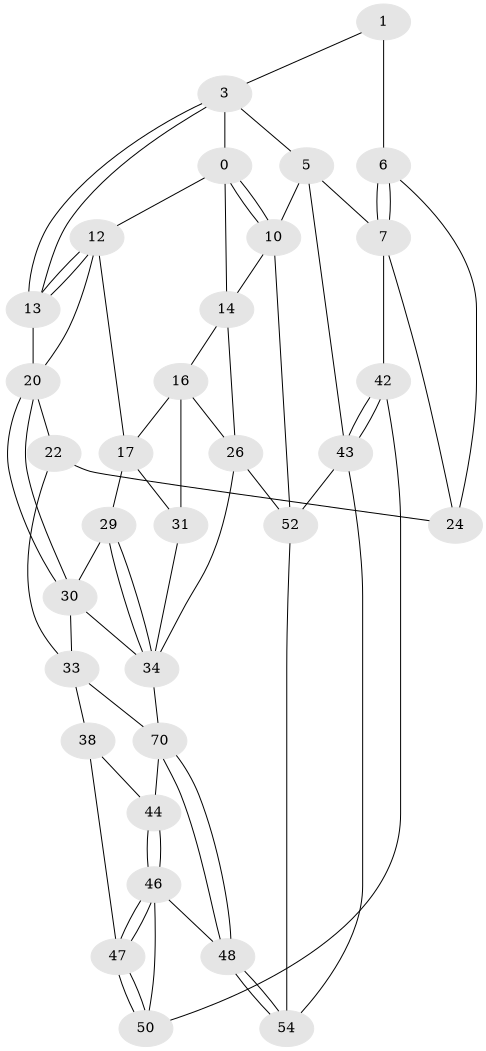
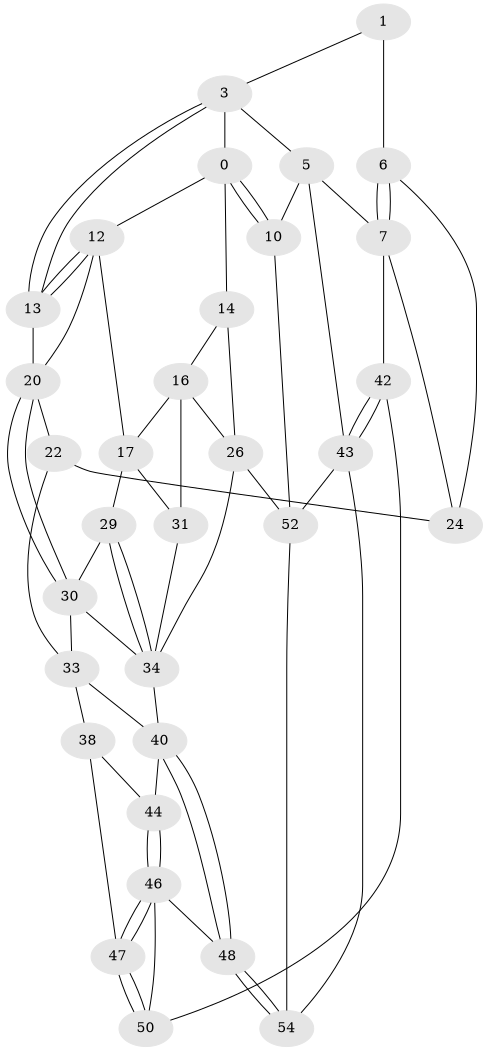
edge "10" -- "14": removed
node "70": label "70" -> "40"
